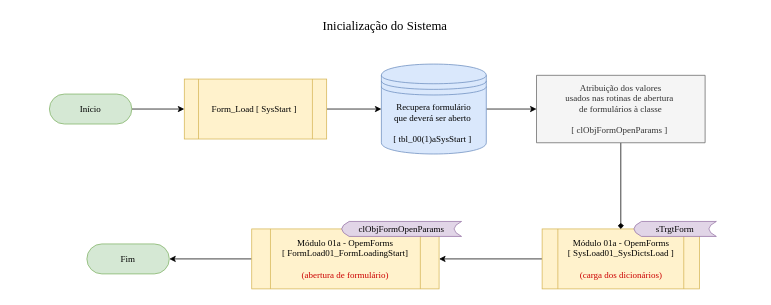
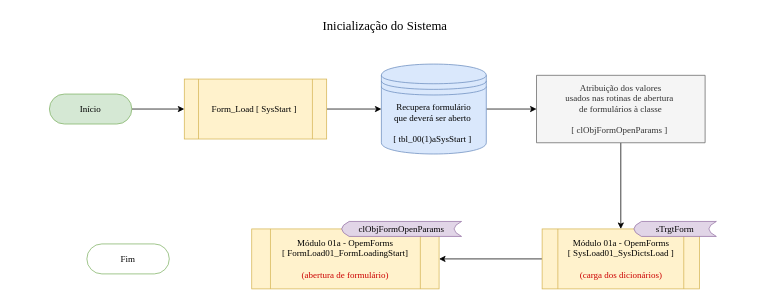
edge "Atribuição dos valores usados nas rotinas de abertura de formulários à classe [ clObjFormOpenParams ]" -> "Módulo 01a - OpemForms [ SysLoad01_SysDictsLoad ] (carga dos dicionários)": arrowhead diamond -> classic
node "Fim": fillcolor #d5e8d4 -> #ffffff
edge "Módulo 01a - OpemForms [ FormLoad01_FormLoadingStart] (abertura de formulário)" -> "Fim": removed
